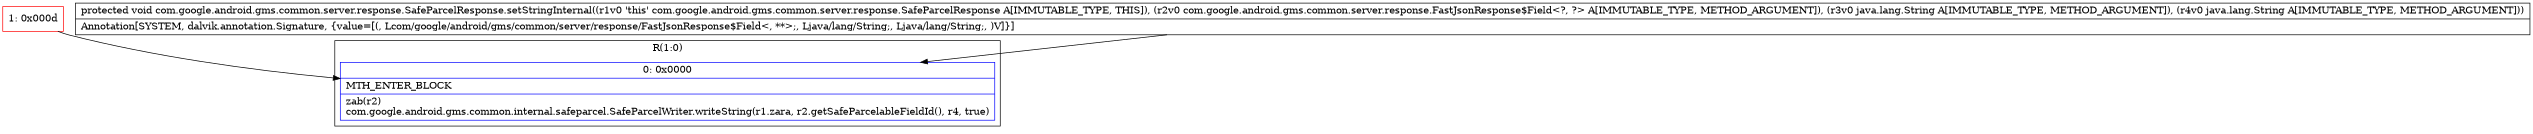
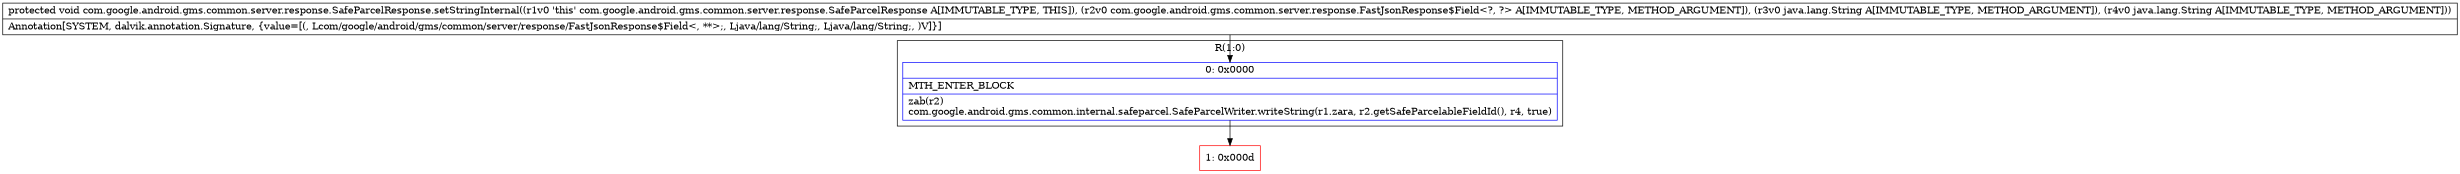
edge "1: 0x000d" -> "0: 0x0000": reversed
